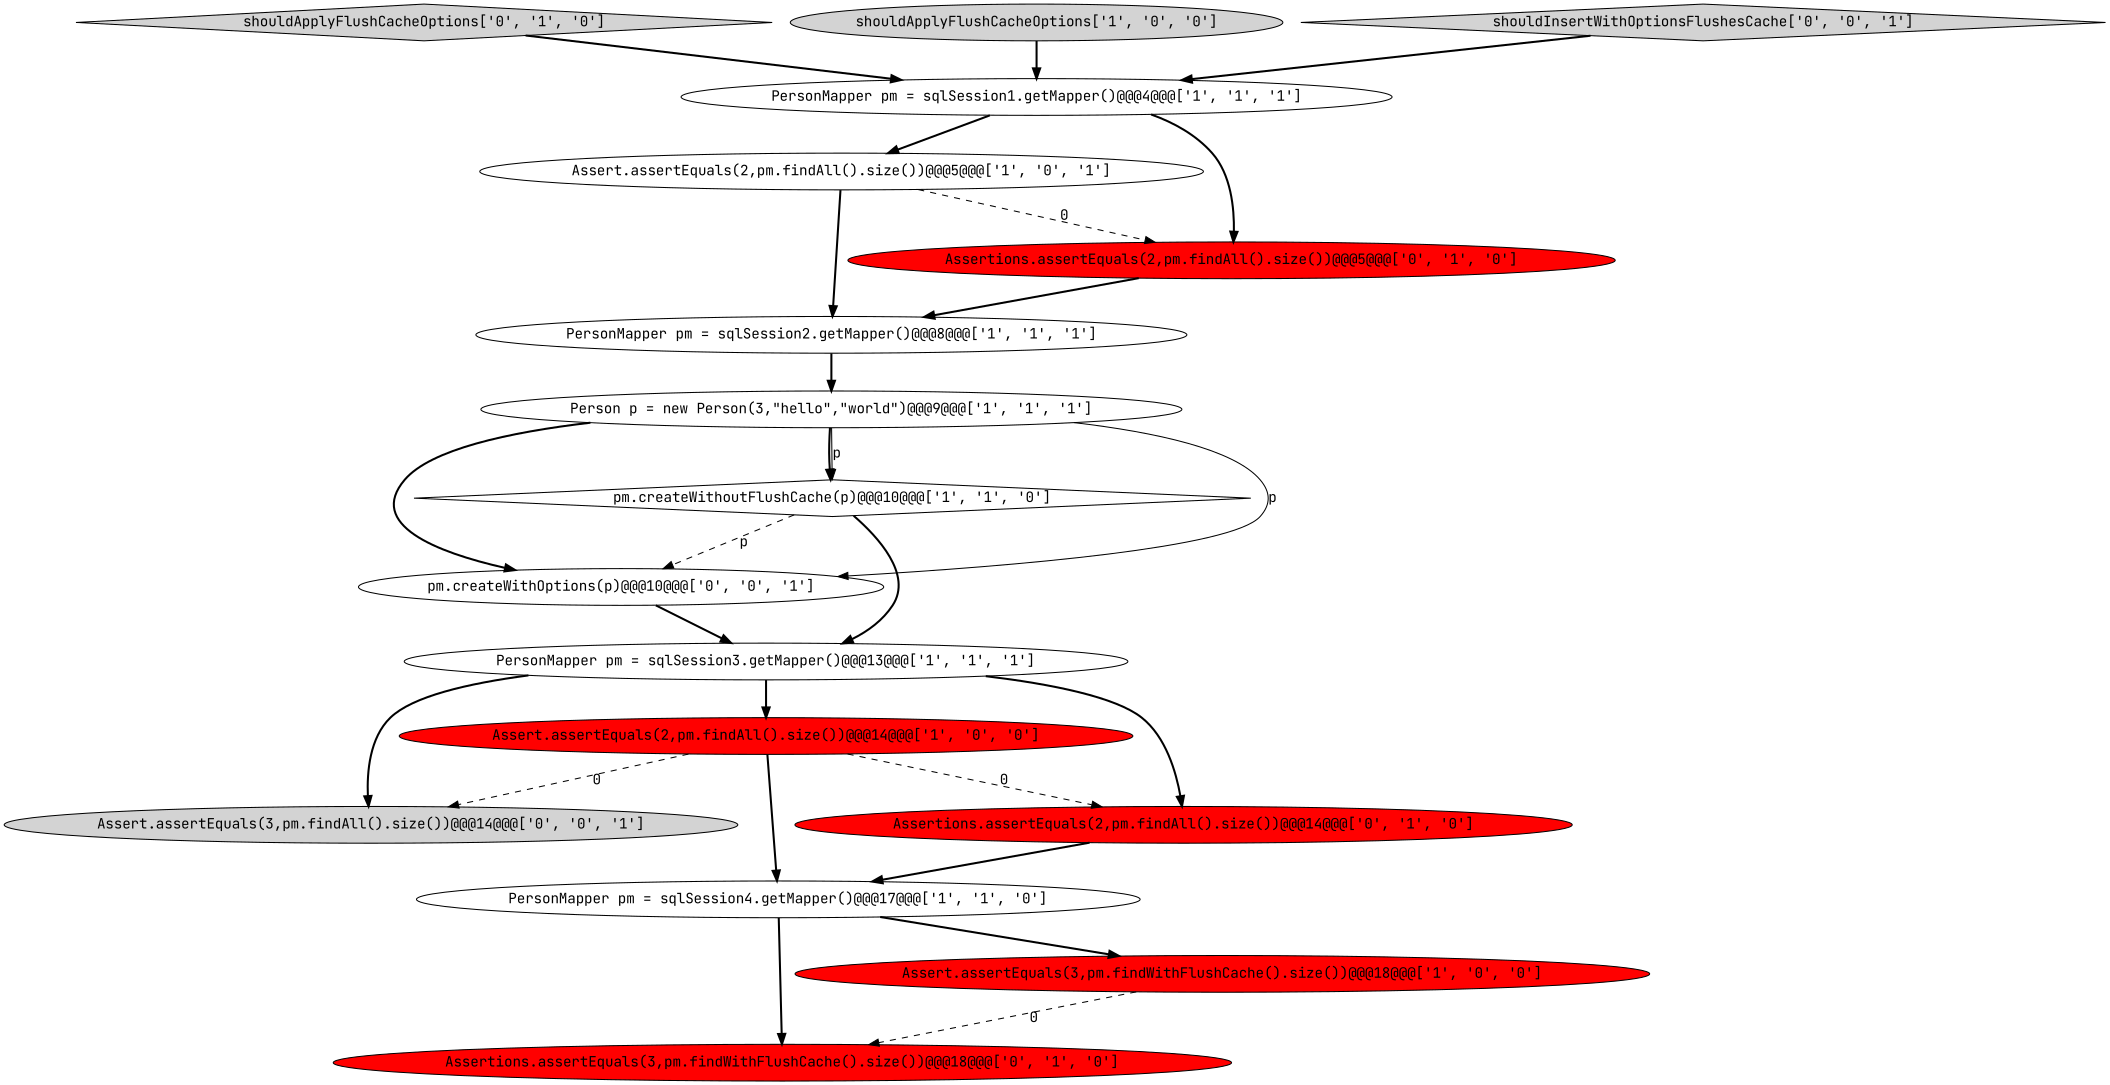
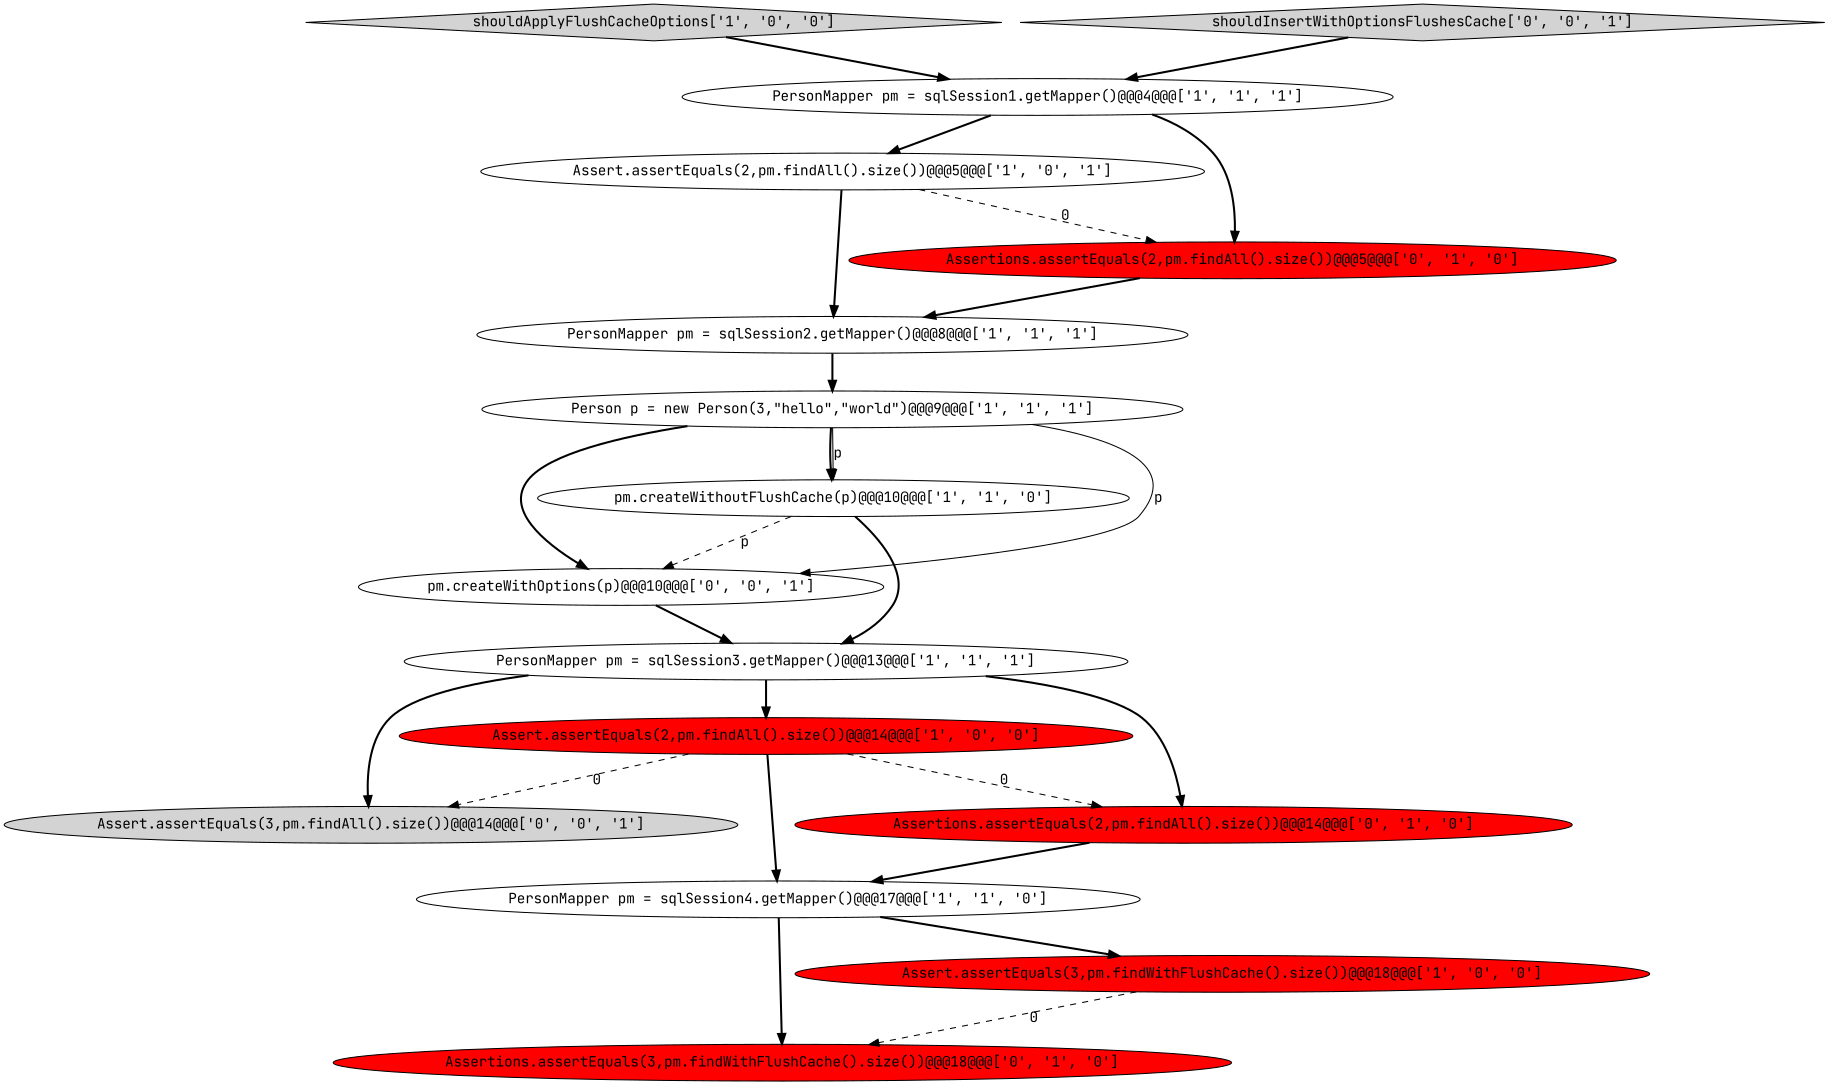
node "shouldApplyFlushCacheOptions['0', '1', '0']": removed
node "shouldApplyFlushCacheOptions['1', '0', '0']": shape ellipse -> diamond
node "pm.createWithoutFlushCache(p)@@@10@@@['1', '1', '0']": shape diamond -> ellipse
